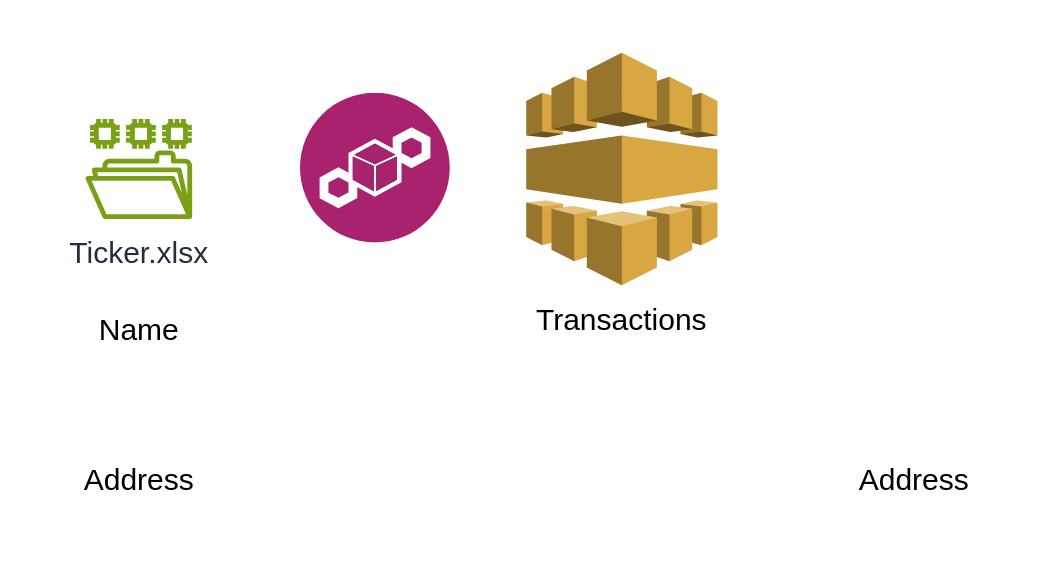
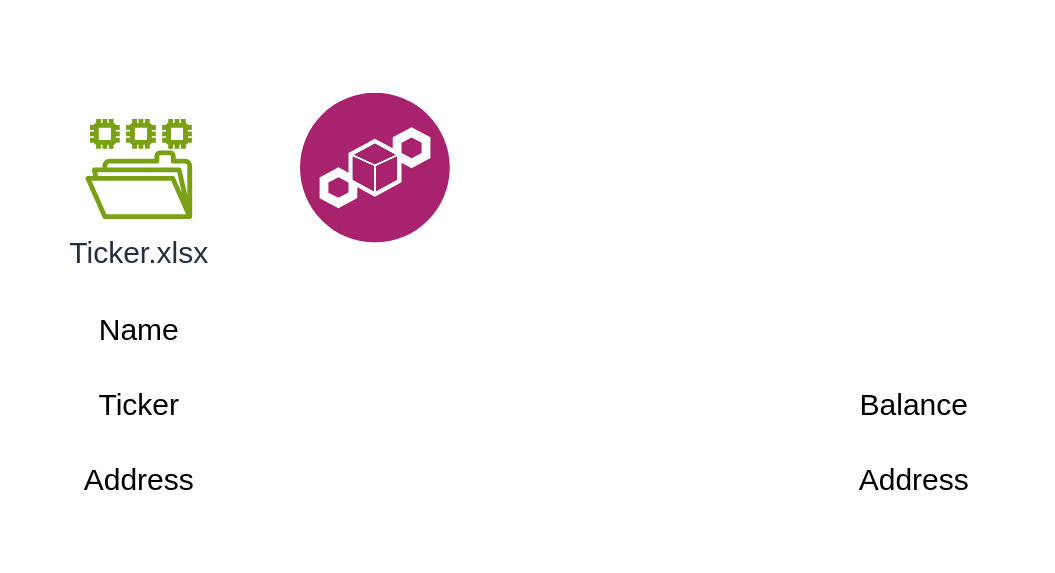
node "Transactions": removed
node "Ticker": added
node "Balance": added
